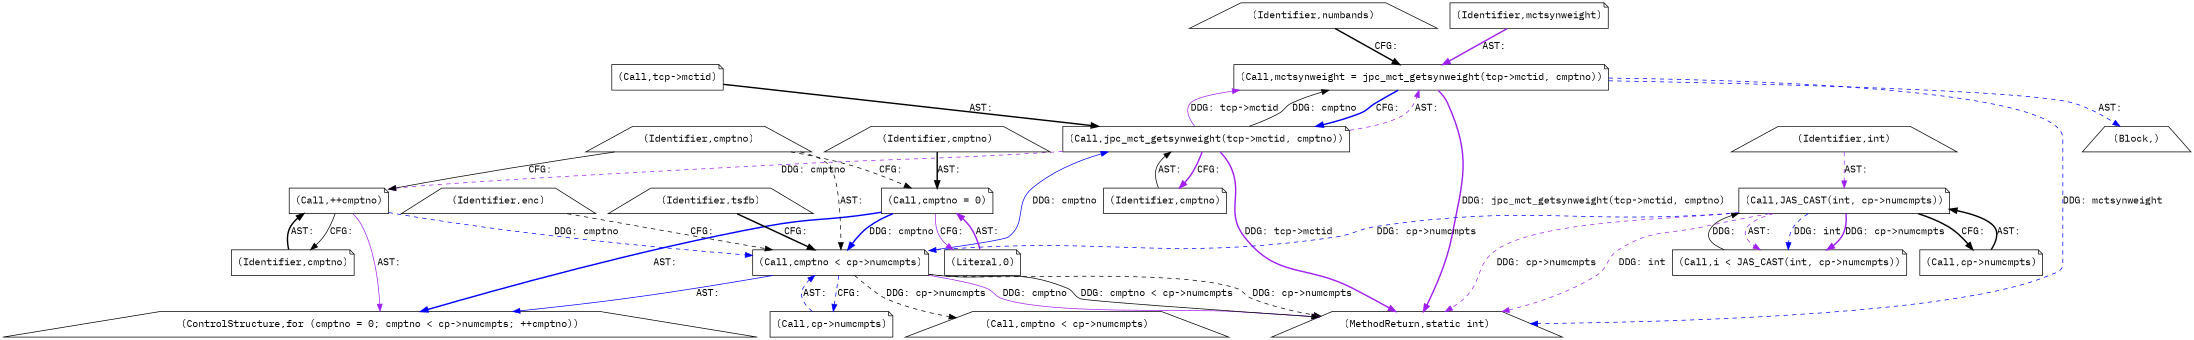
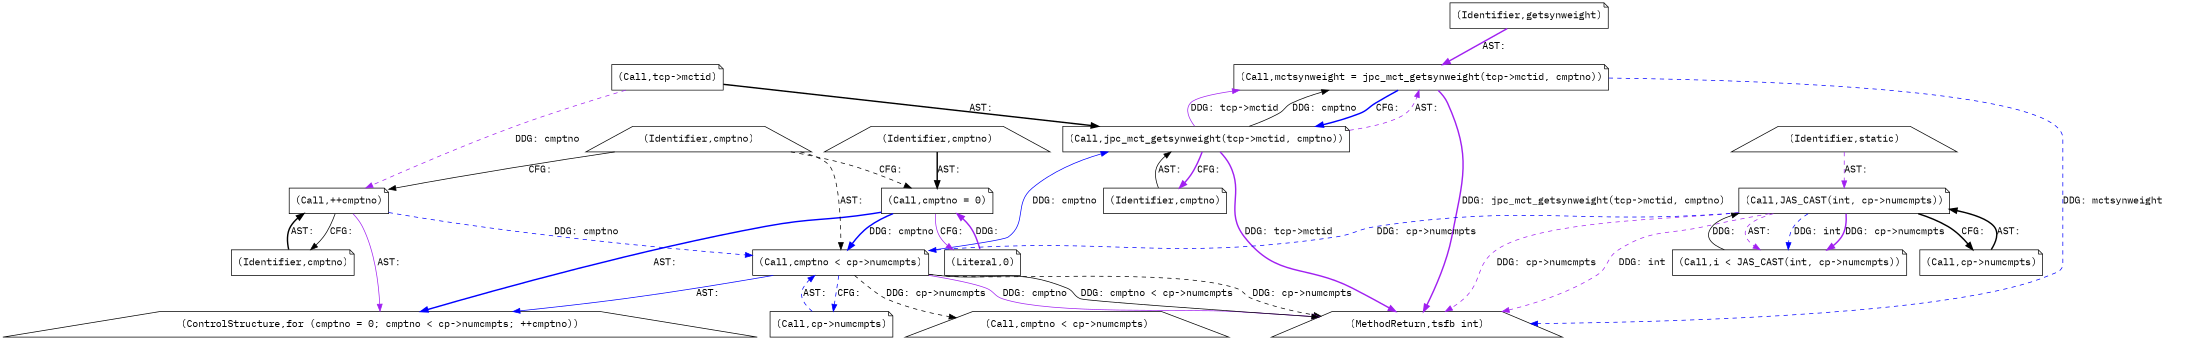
node "(Identifier,numbands)": removed
node "(Identifier,mctsynweight)": label "(Identifier,mctsynweight)" -> "(Identifier,getsynweight)"
node "(Identifier,int)": label "(Identifier,int)" -> "(Identifier,static)"
node "(Block,)": removed
edge "(Call,jpc_mct_getsynweight(tcp->mctid, cmptno))" -> "(Call,++cmptno)": now "(Call,tcp->mctid)" -> "(Call,++cmptno)"
node "(Identifier,enc)": removed
node "(Identifier,tsfb)": removed
edge "(Literal,0)" -> "(Call,cmptno = 0)": label "AST: " -> "DDG: "
node "(MethodReturn,static int)": label "(MethodReturn,static int)" -> "(MethodReturn,tsfb int)"
